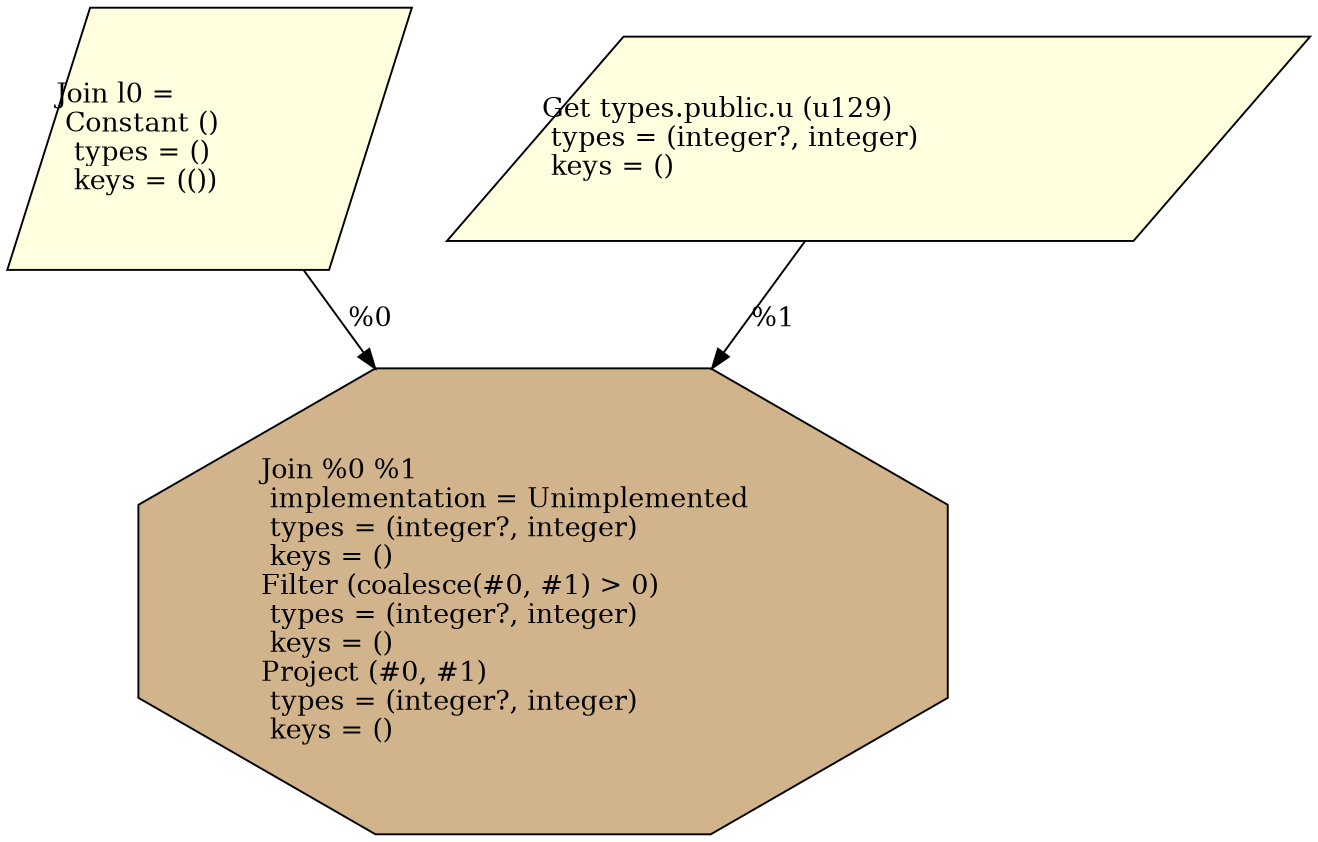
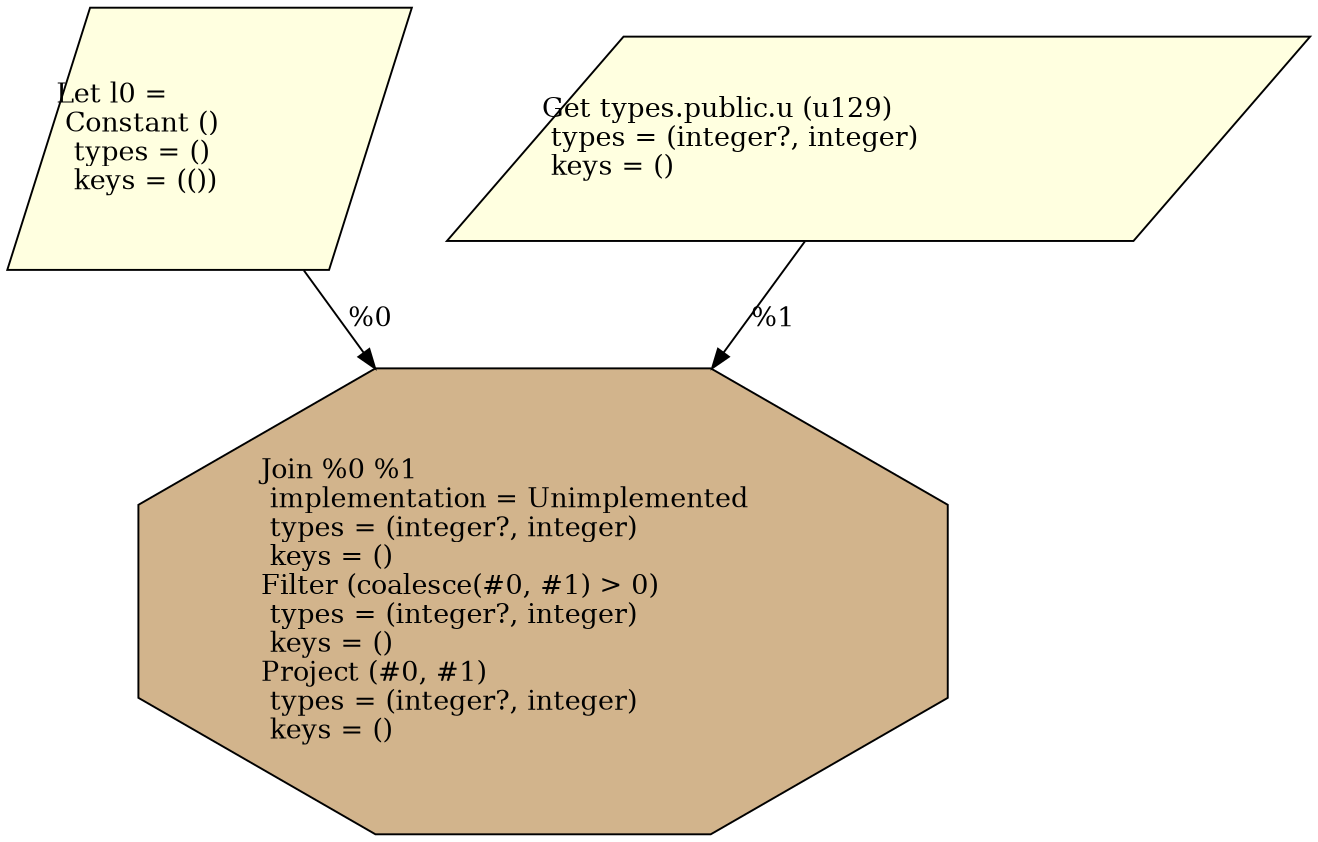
node "Join l0 = Constant () types = () keys = (())": label "Join l0 = Constant () types = () keys = (())" -> "Let l0 = Constant () types = () keys = (())"
